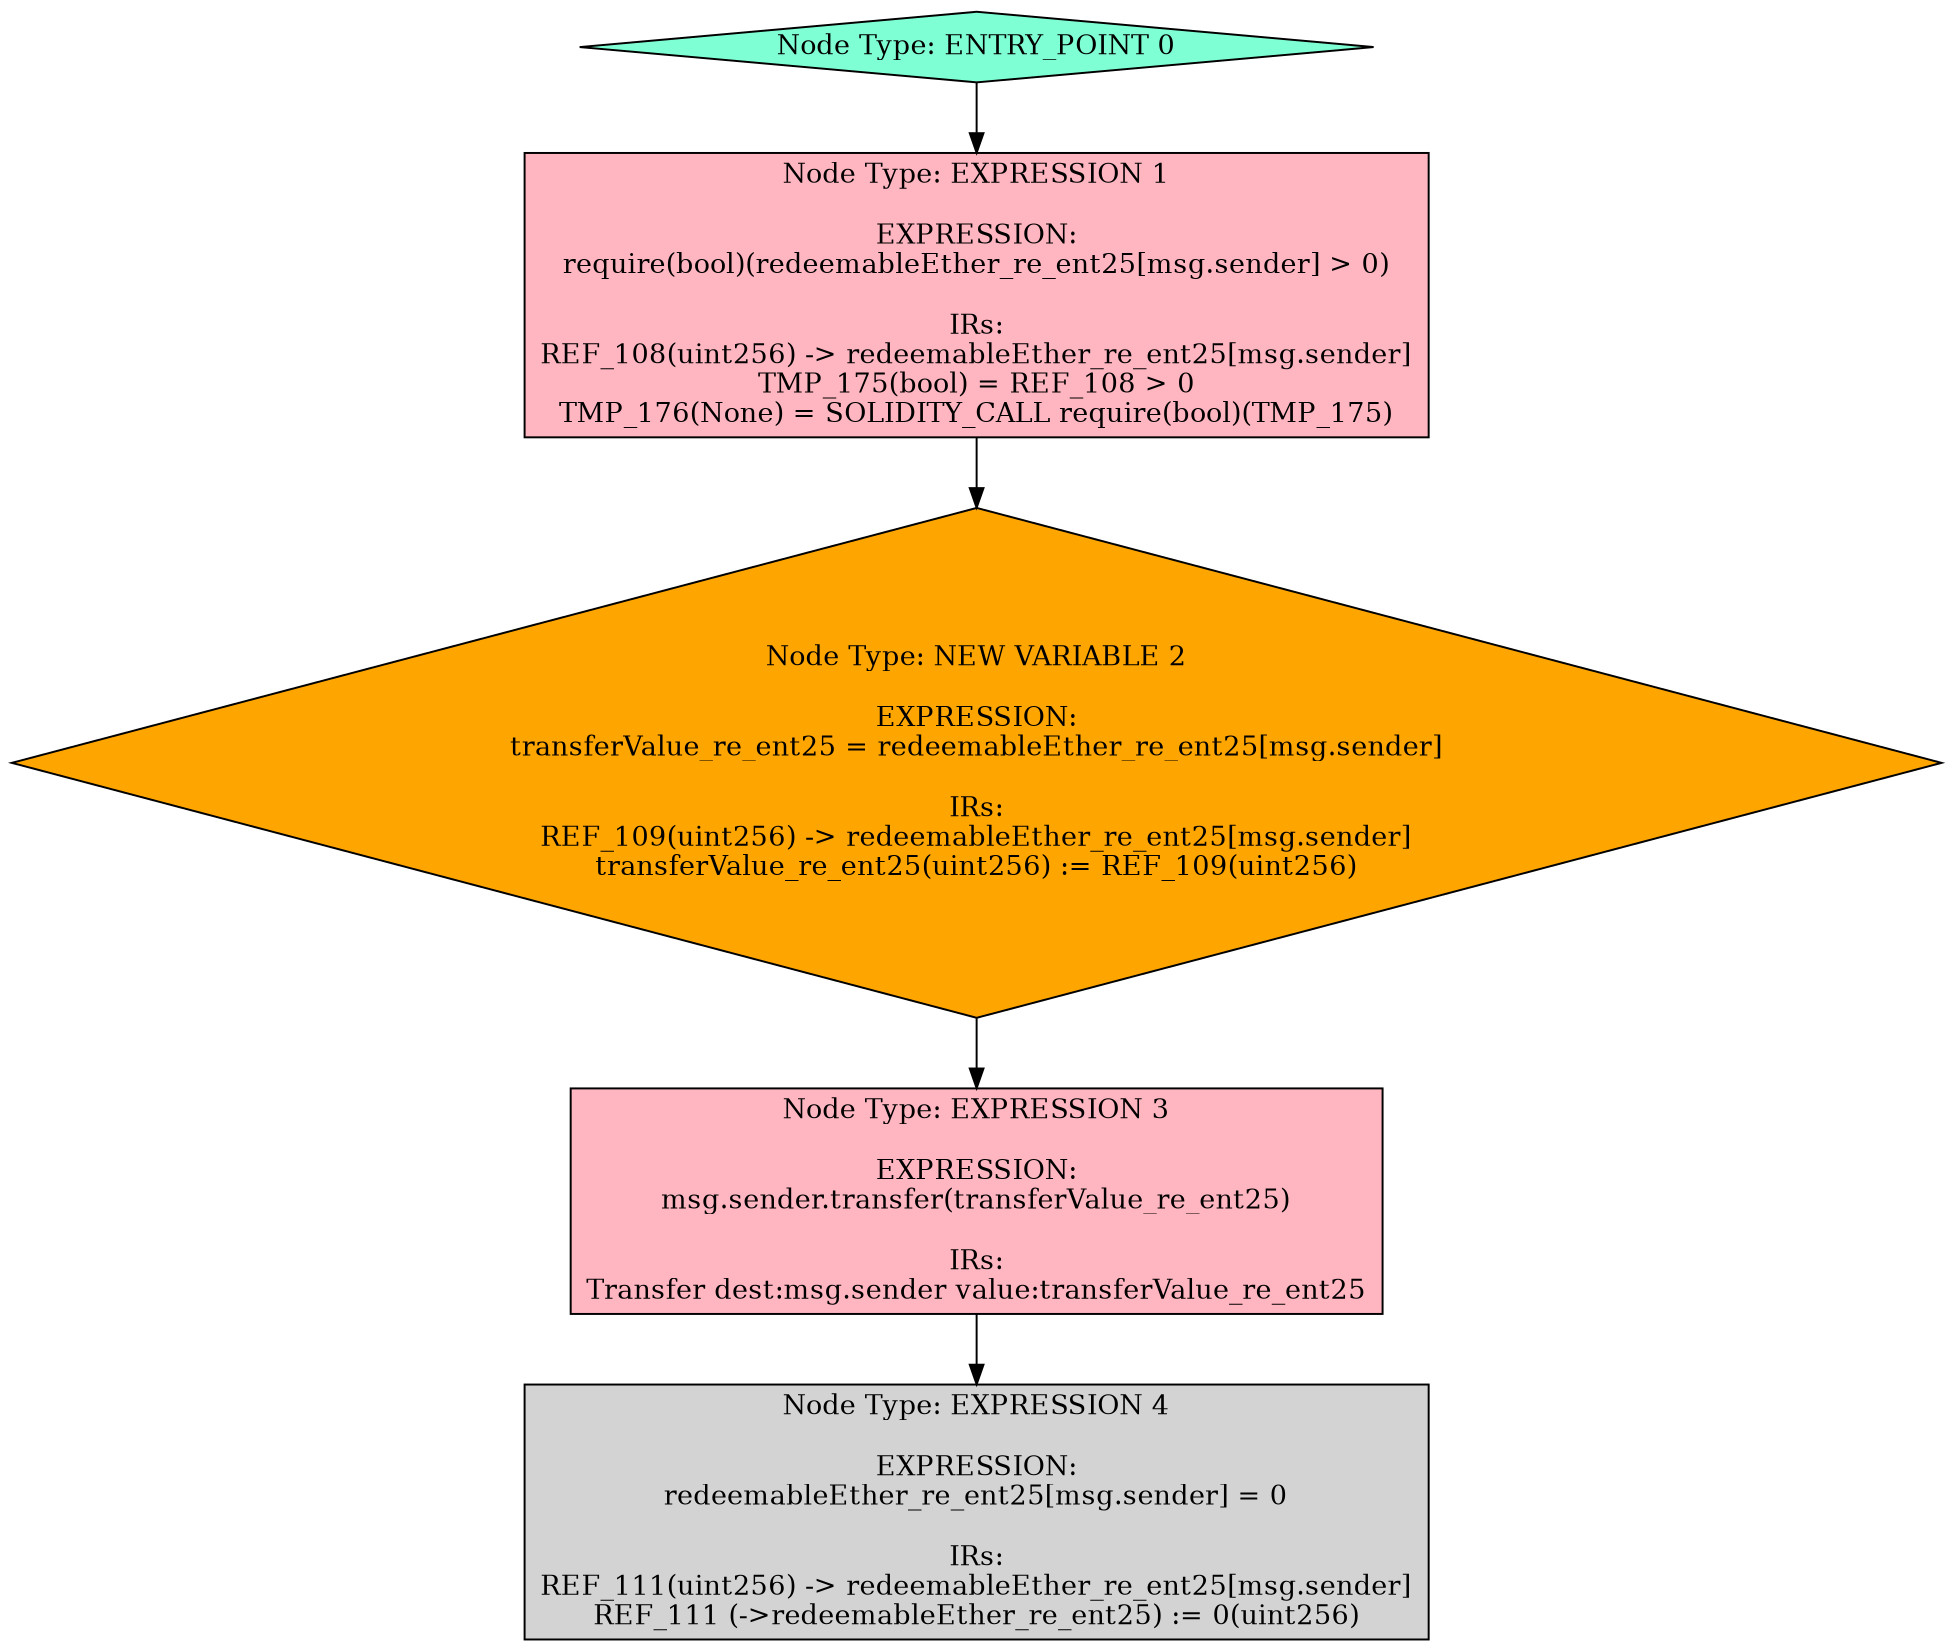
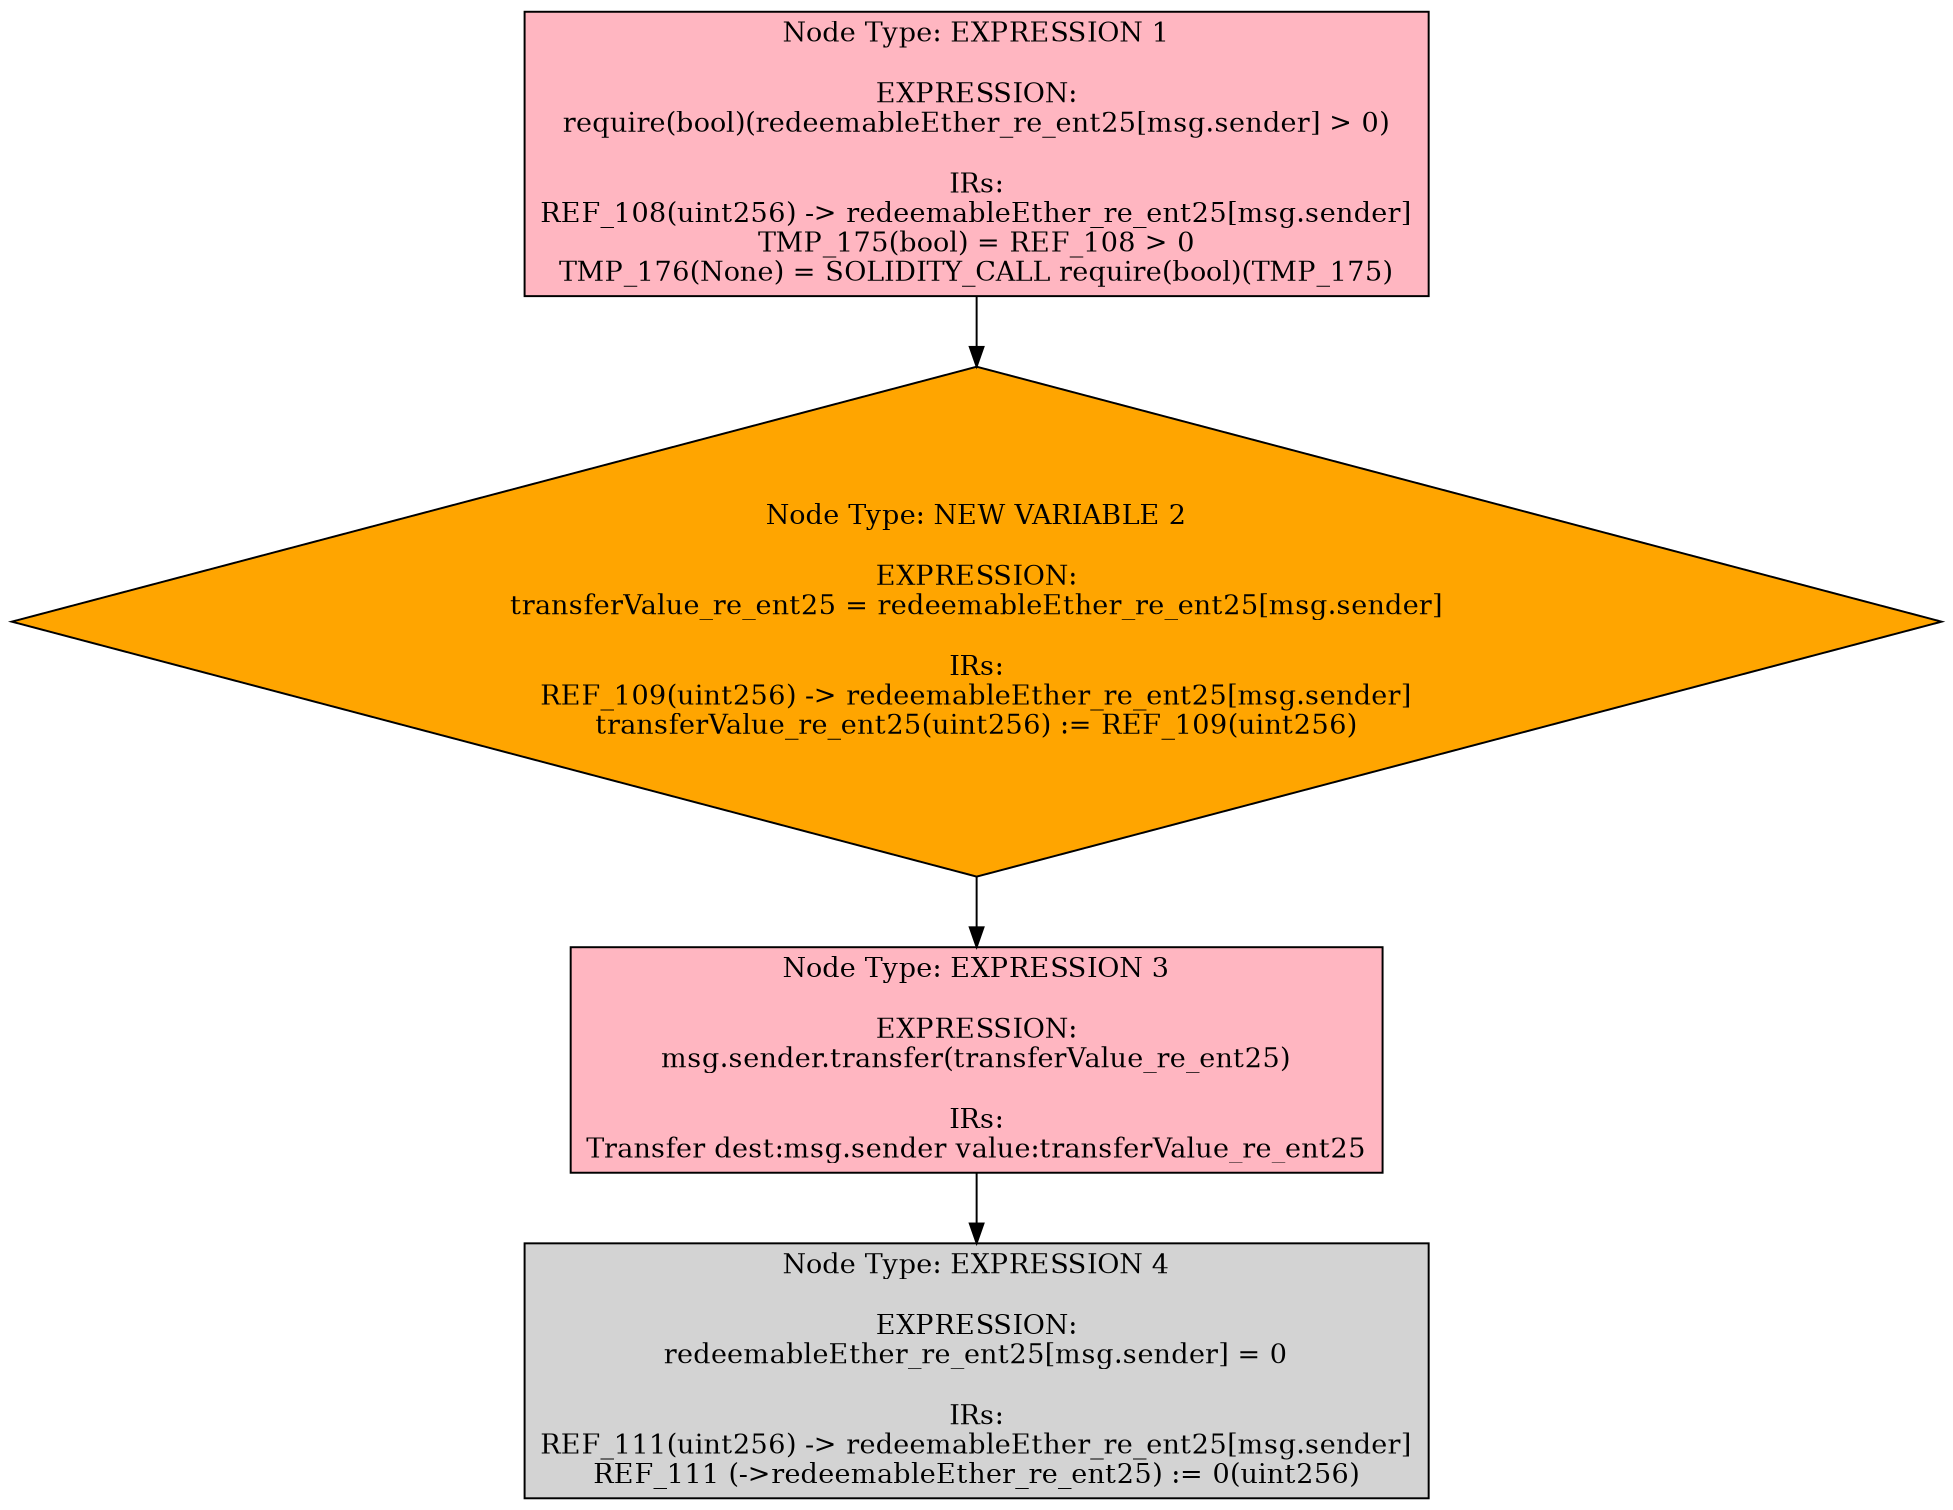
node "Node Type: ENTRY_POINT 0": removed
